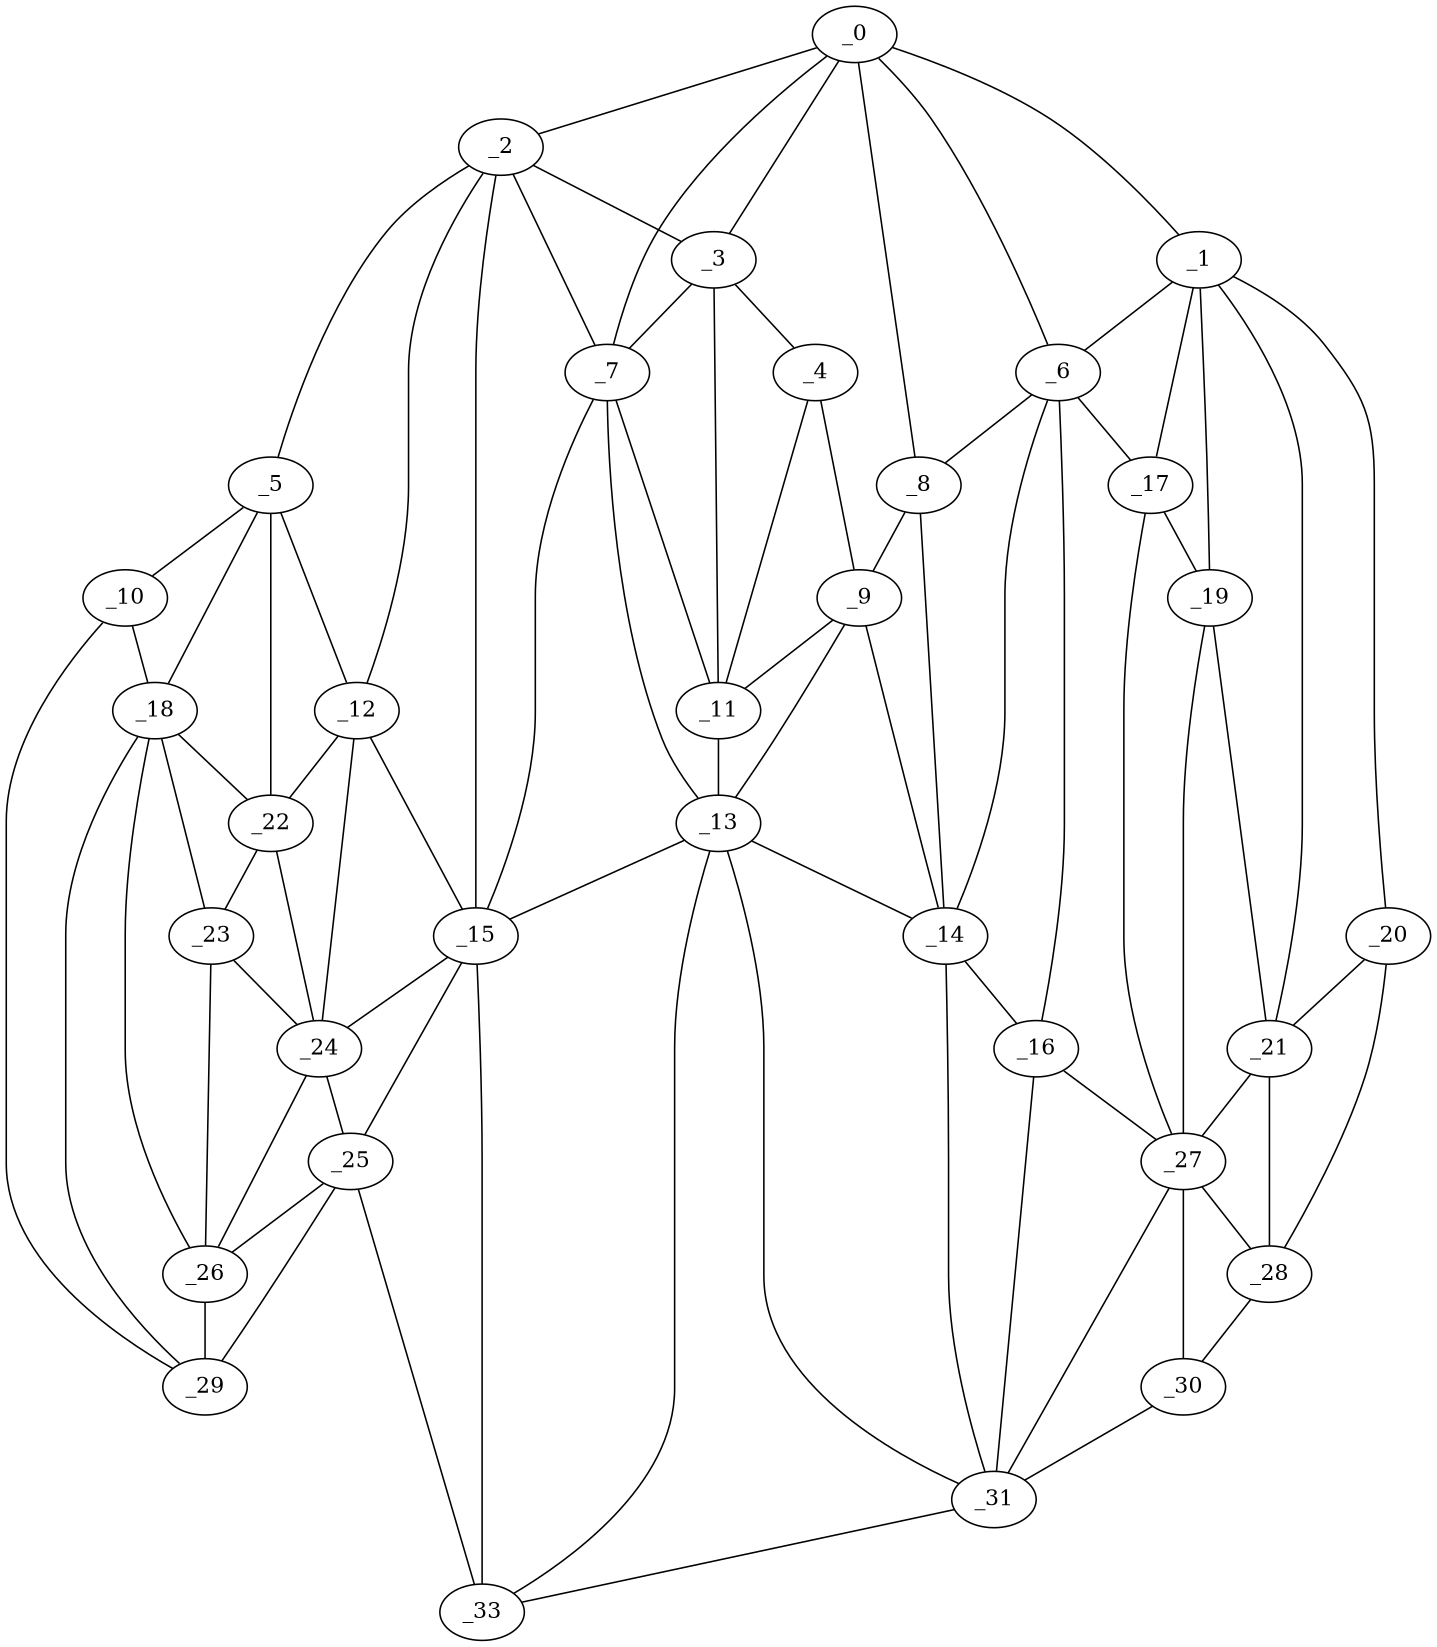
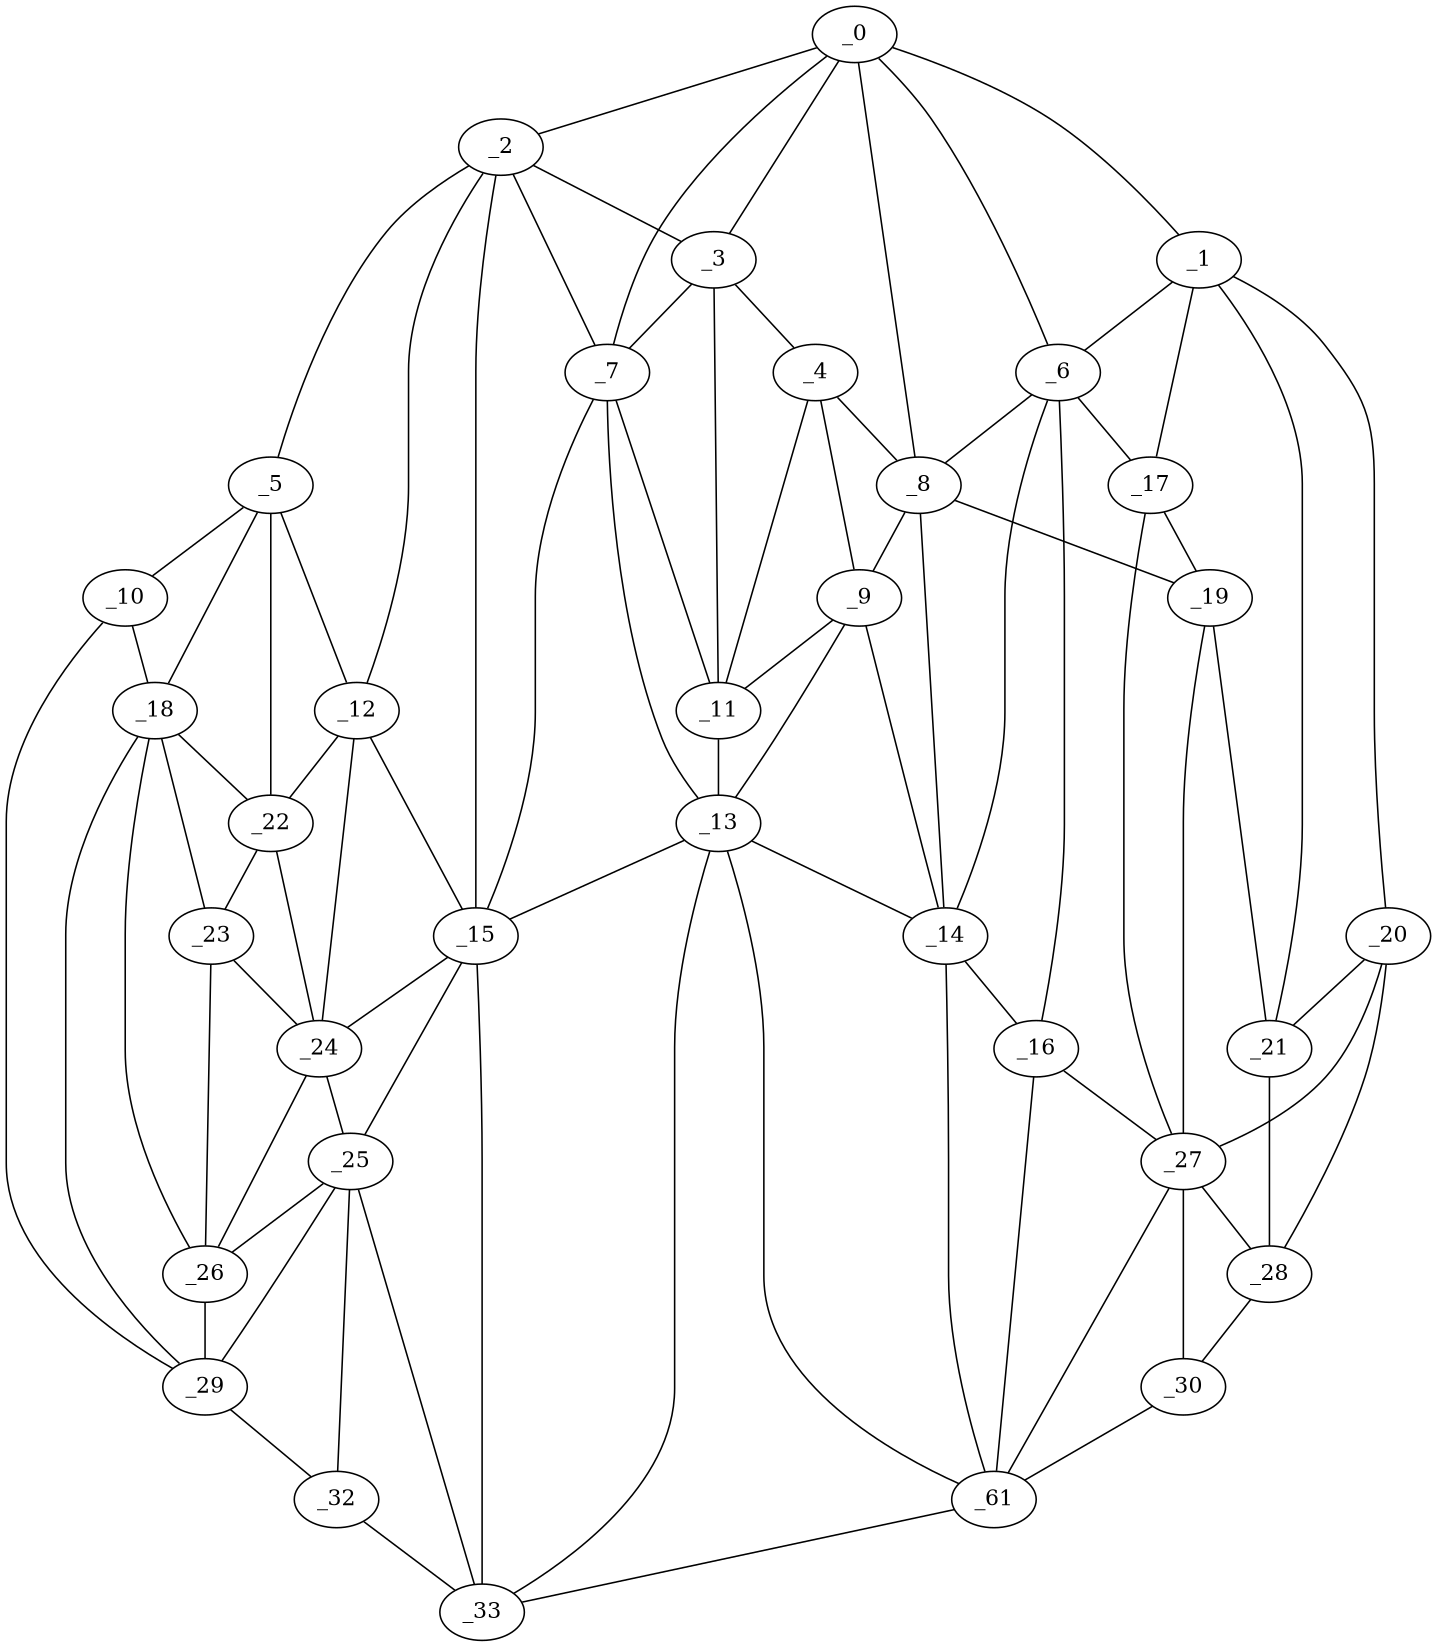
edge "_4" -- "_8": added
edge "_1" -- "_19": now "_8" -- "_19"
edge "_21" -- "_27": now "_20" -- "_27"
node "_32": added
node "_31": label "_31" -> "_61"
